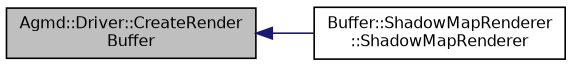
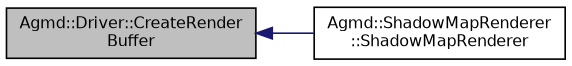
node "Buffer::ShadowMapRenderer ::ShadowMapRenderer": label "Buffer::ShadowMapRenderer ::ShadowMapRenderer" -> "Agmd::ShadowMapRenderer ::ShadowMapRenderer"
